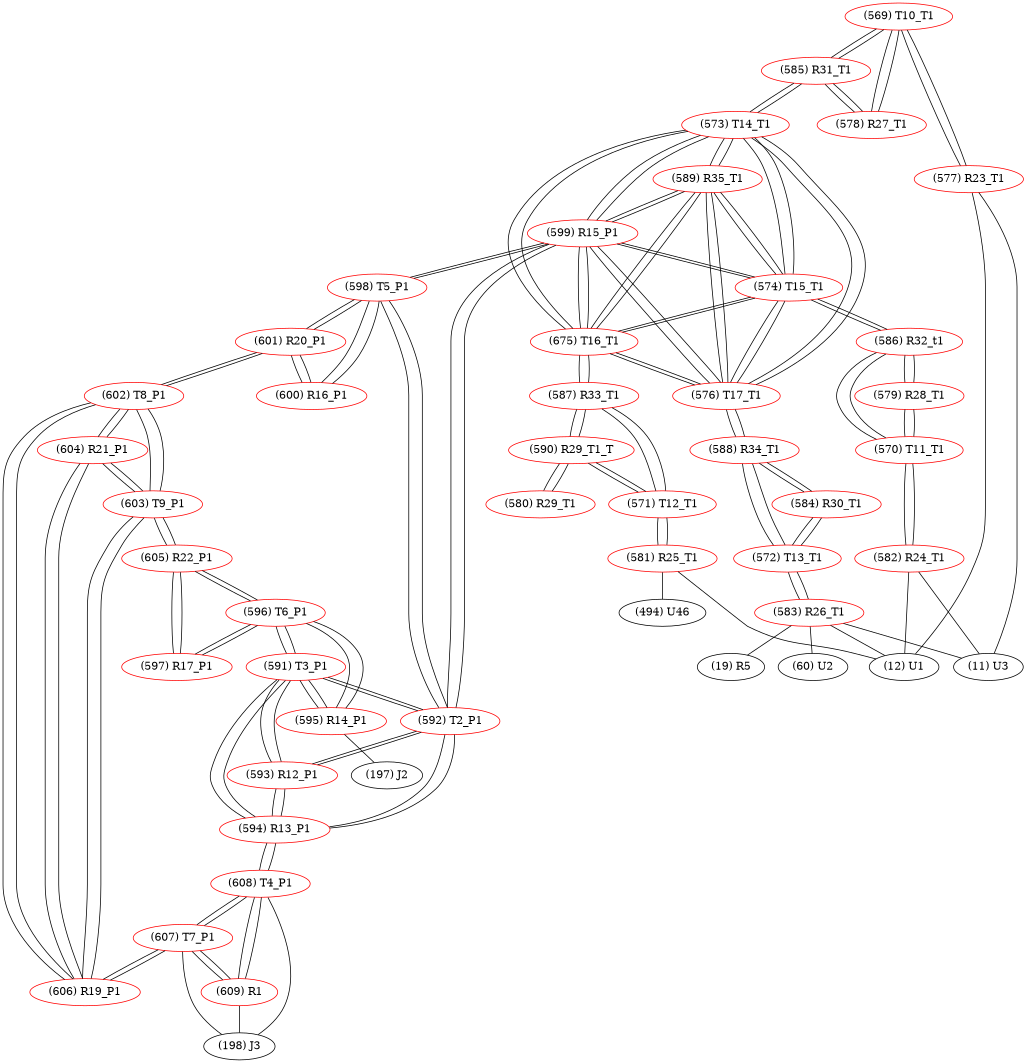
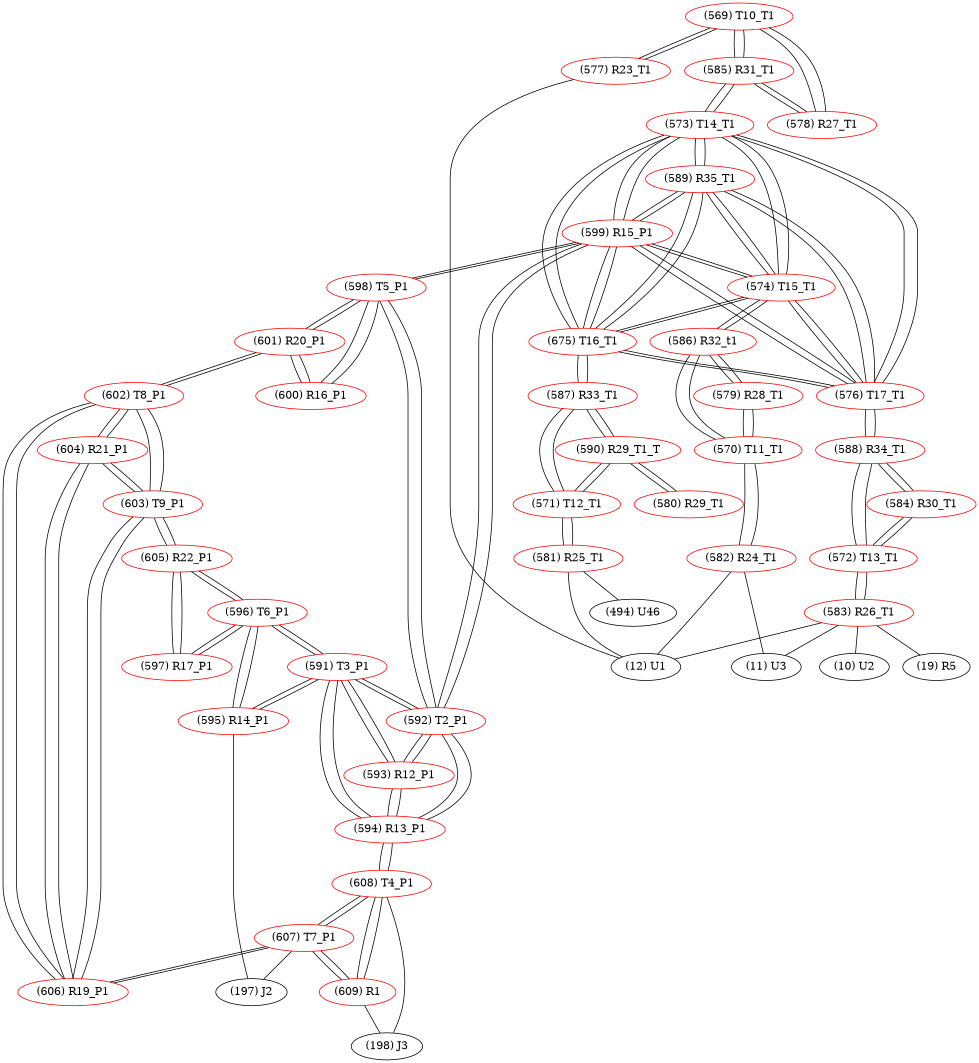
edge "(577) R23_T1" -- "(11) U3": removed
node "(60) U2": label "(60) U2" -> "(10) U2"
edge "(607) T7_P1" -- "(198) J3": now "(607) T7_P1" -- "(197) J2"
